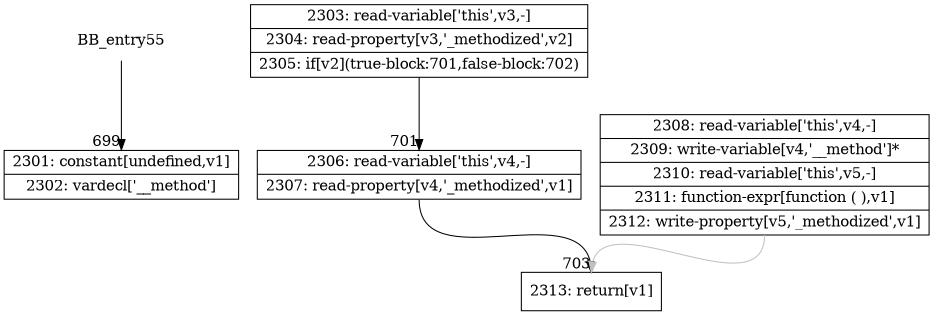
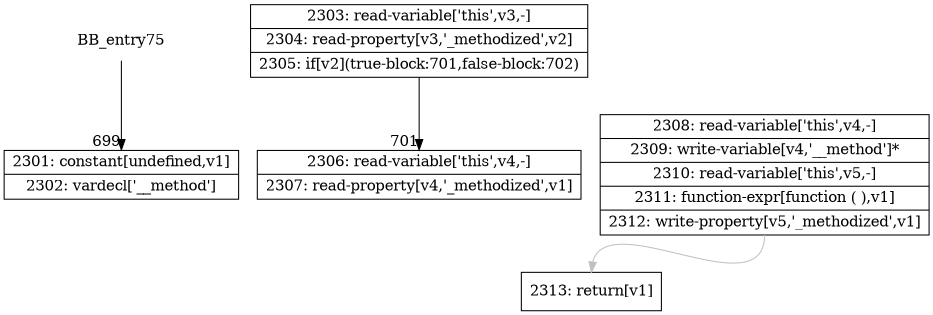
node "BB_entry55": label "BB_entry55" -> "BB_entry75"
edge "2306: read-variable['this',v4,-]" -> "2313: return[v1]": removed
